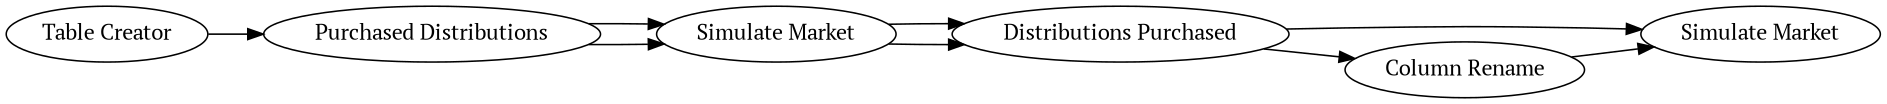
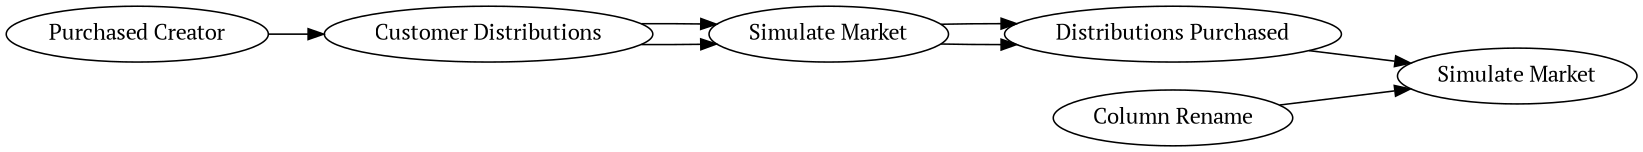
node "Table Creator": label "Table Creator" -> "Purchased Creator"
node "Purchased Distributions": label "Purchased Distributions" -> "Customer Distributions"
edge "Distributions Purchased" -> "Column Rename": removed
